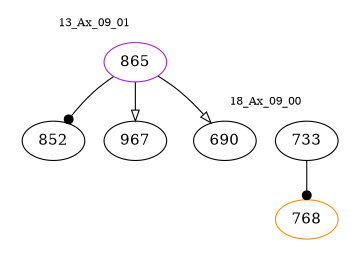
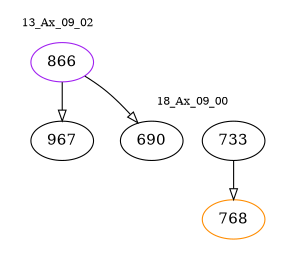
cluster "13_Ax_09_01": label "13_Ax_09_01" -> "13_Ax_09_02"
node "865": label "865" -> "866"
node "852": removed
edge "733" -> "768": arrowhead dot -> onormal
